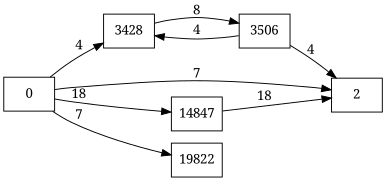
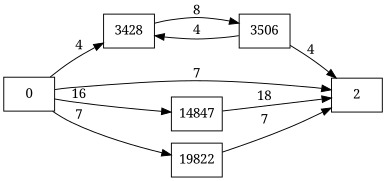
edge "0" -> "14847": label "18" -> "16"
edge "19822" -> "2": added, label "7"
